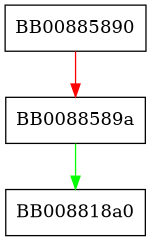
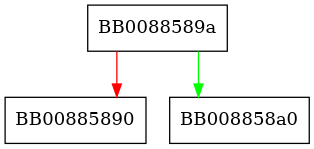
edge "BB00885890" -> "BB0088589a": reversed
node "BB008818a0": label "BB008818a0" -> "BB008858a0"
